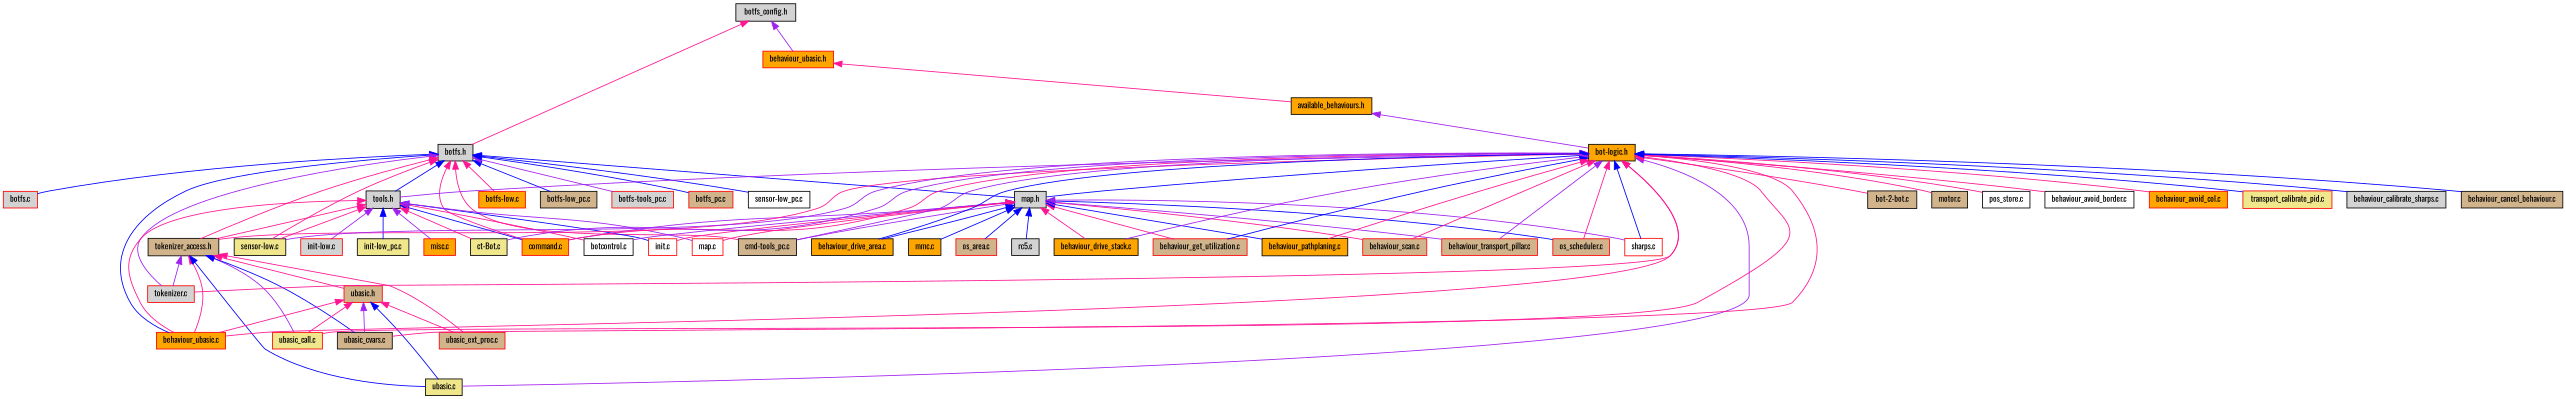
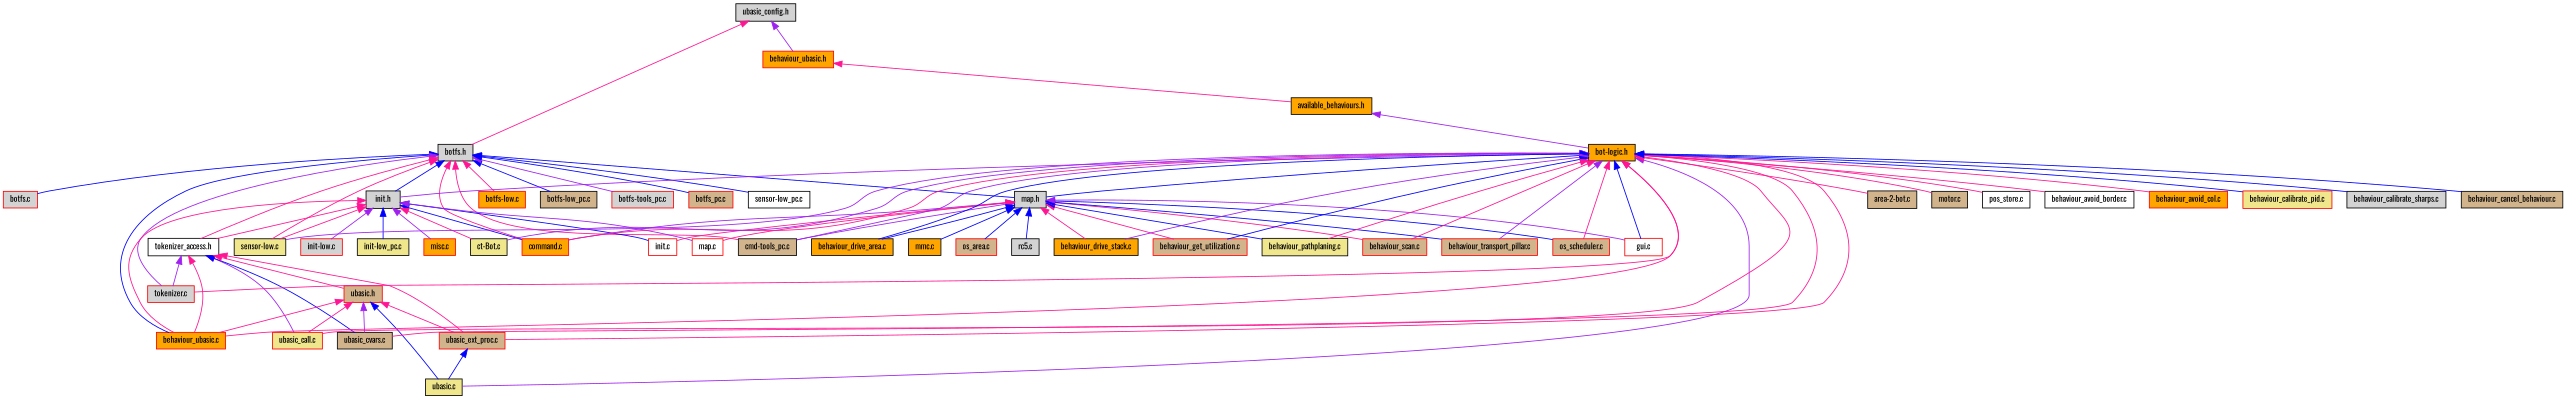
node "botfs_config.h": label "botfs_config.h" -> "ubasic_config.h"
node "tools.h": label "tools.h" -> "init.h"
edge "tokenizer_access.h" -> "bot-logic.h": now "ubasic_ext_proc.c" -> "bot-logic.h"
node "bot-2-bot.c": label "bot-2-bot.c" -> "area-2-bot.c"
node "transport_calibrate_pid.c": label "transport_calibrate_pid.c" -> "behaviour_calibrate_pid.c"
edge "behaviour_transport_pillar.c" -> "map.h": color purple -> blue
node "tokenizer_access.h": fillcolor tan -> white
node "botcontrol.c": removed
node "behaviour_pathplaning.c": fillcolor orange -> khaki
node "sharps.c": label "sharps.c" -> "gui.c"
edge "ubasic.c" -> "tokenizer_access.h": now "ubasic.c" -> "ubasic_ext_proc.c"
